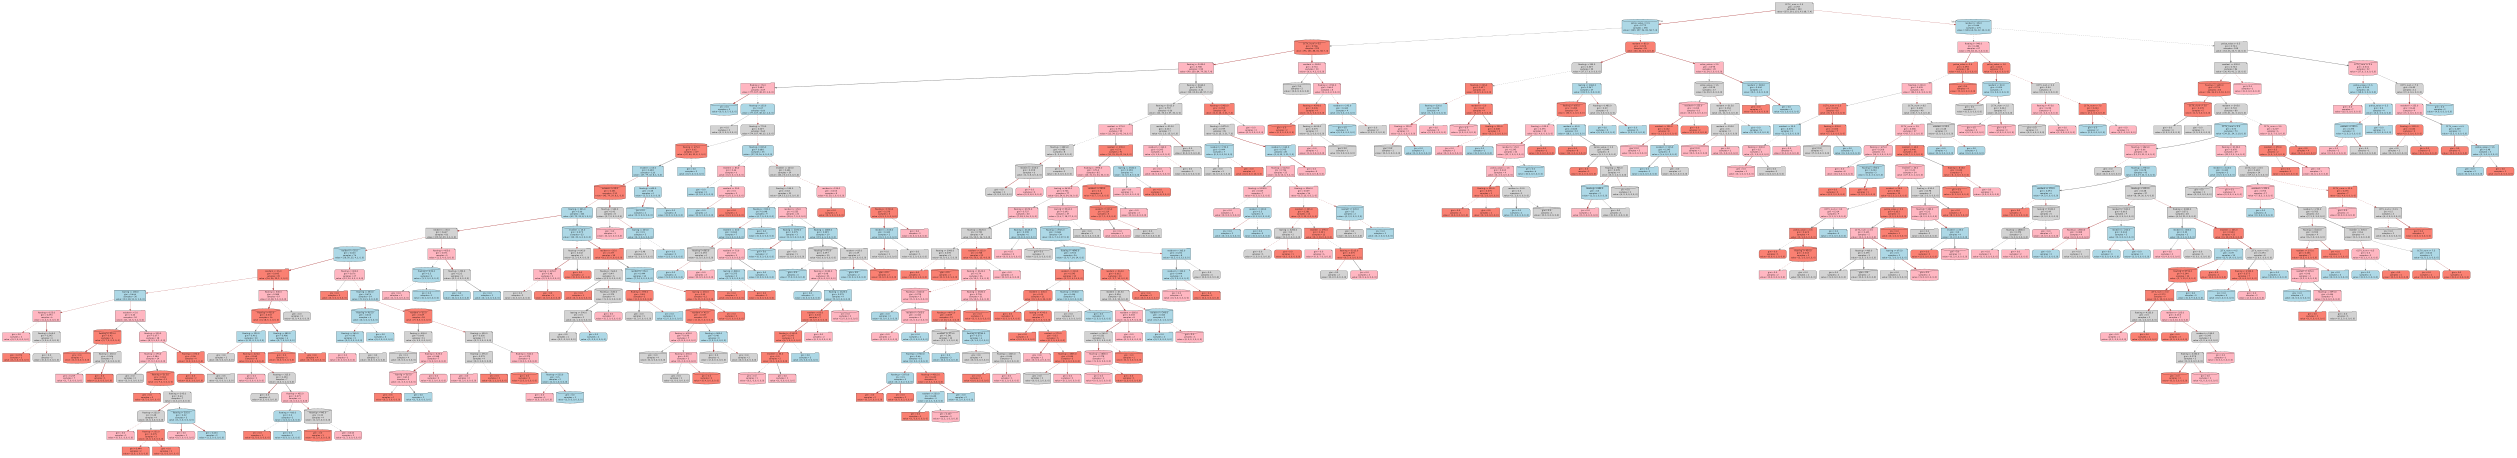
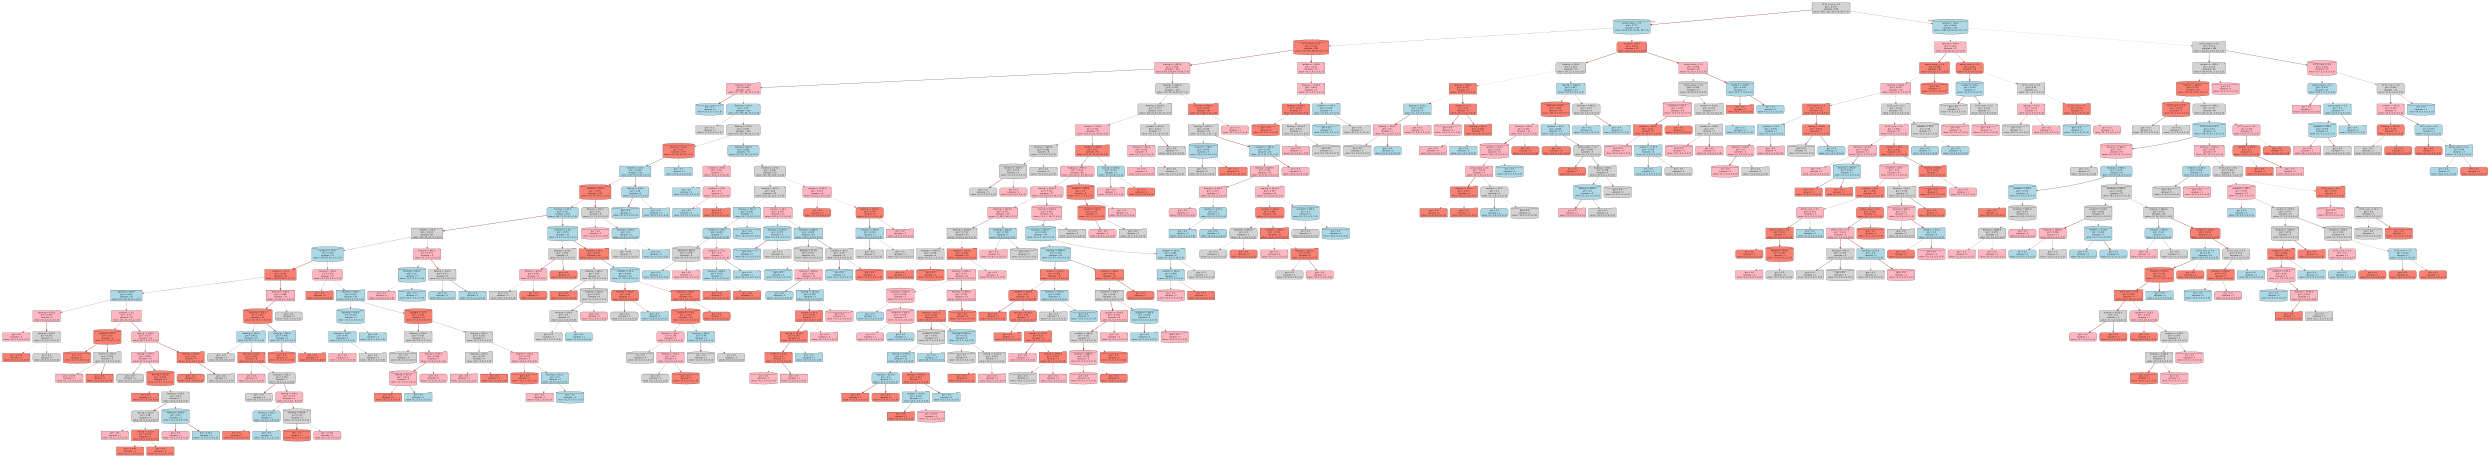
node "gini = 0.0 samples = 2 value = [5, 0, 0, 0, 0, 0, 0]": removed
